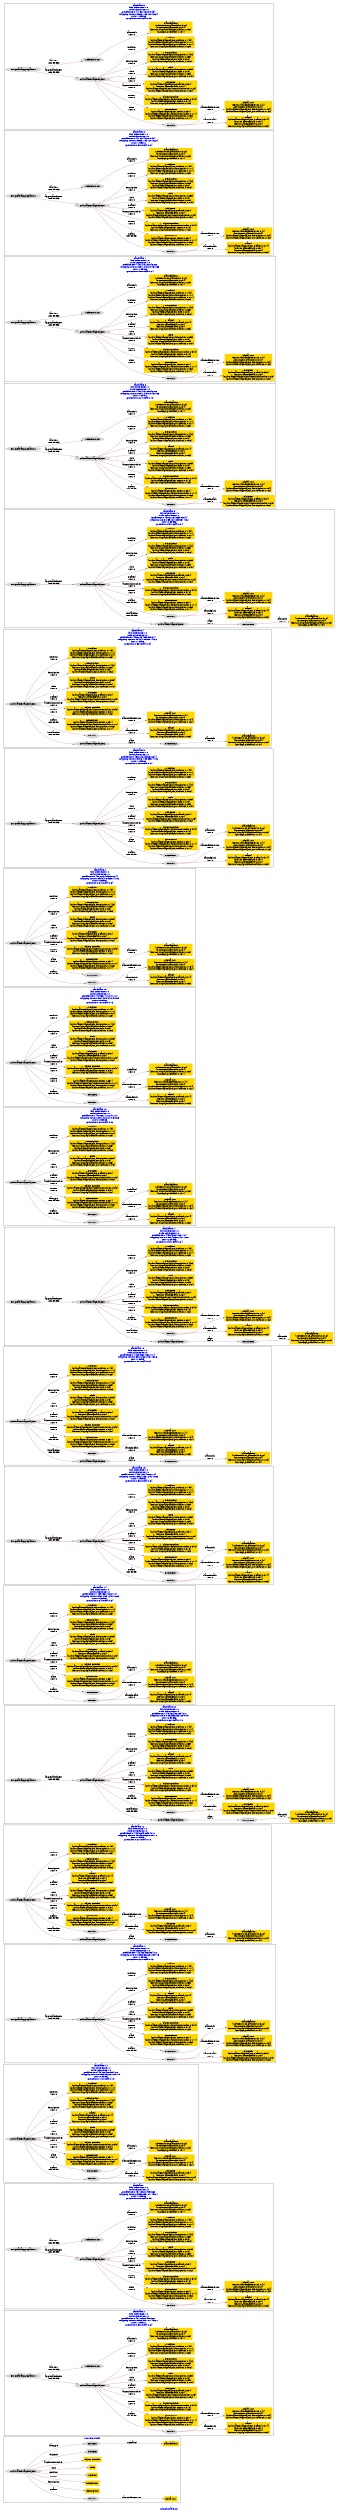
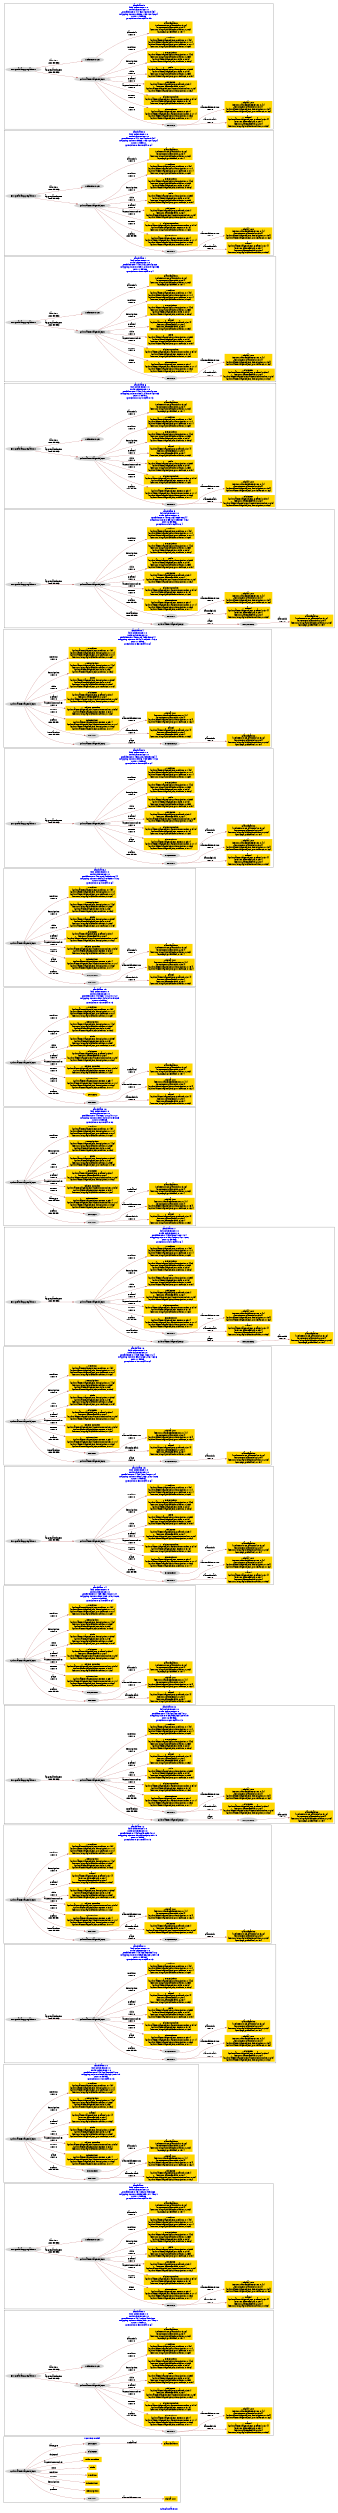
node "Concept2": fillcolor lightgray -> gold
node "Object Number": label "Object Number" -> "Title Number"
